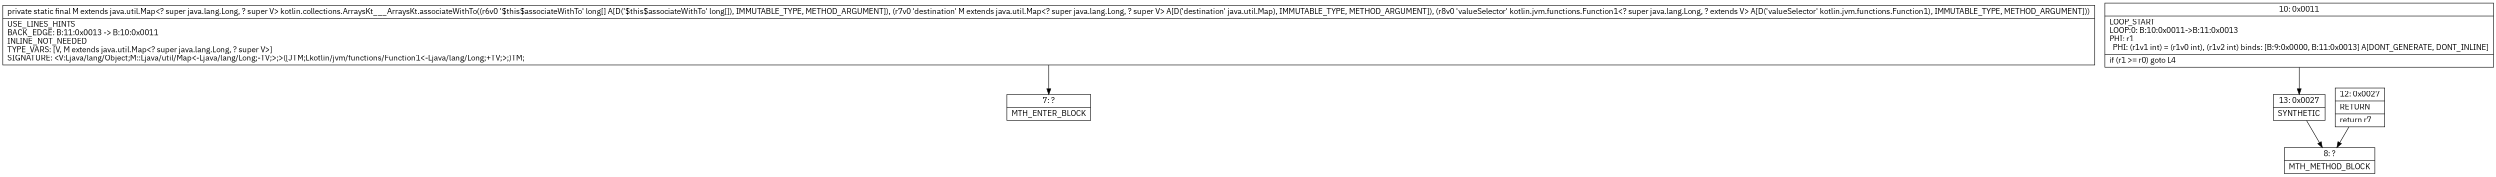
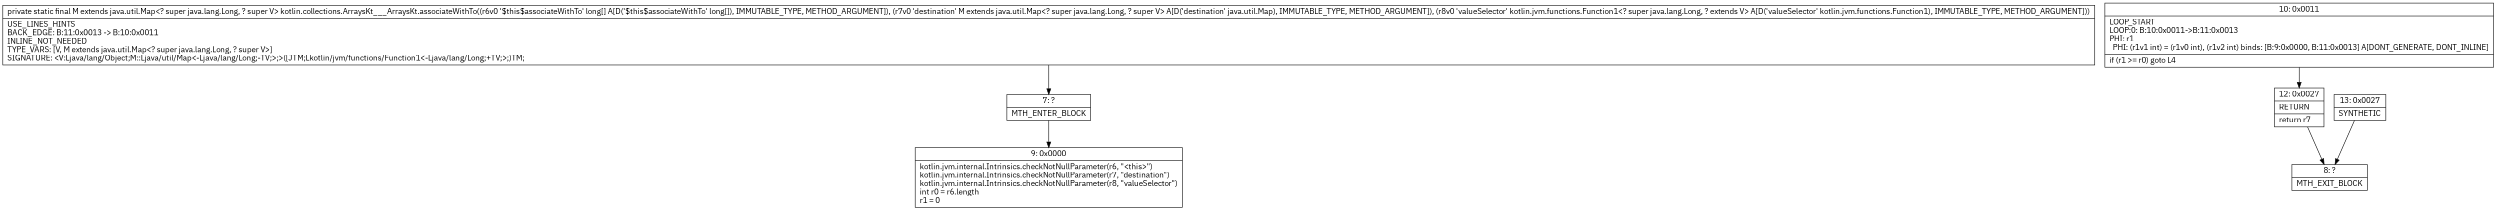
edge "10: 0x0011" -> "13: 0x0027": now "10: 0x0011" -> "12: 0x0027"
node "8: ?": text "MTH_METHOD_BLOCK" -> "MTH_EXIT_BLOCK"
node "9: 0x0000": added
